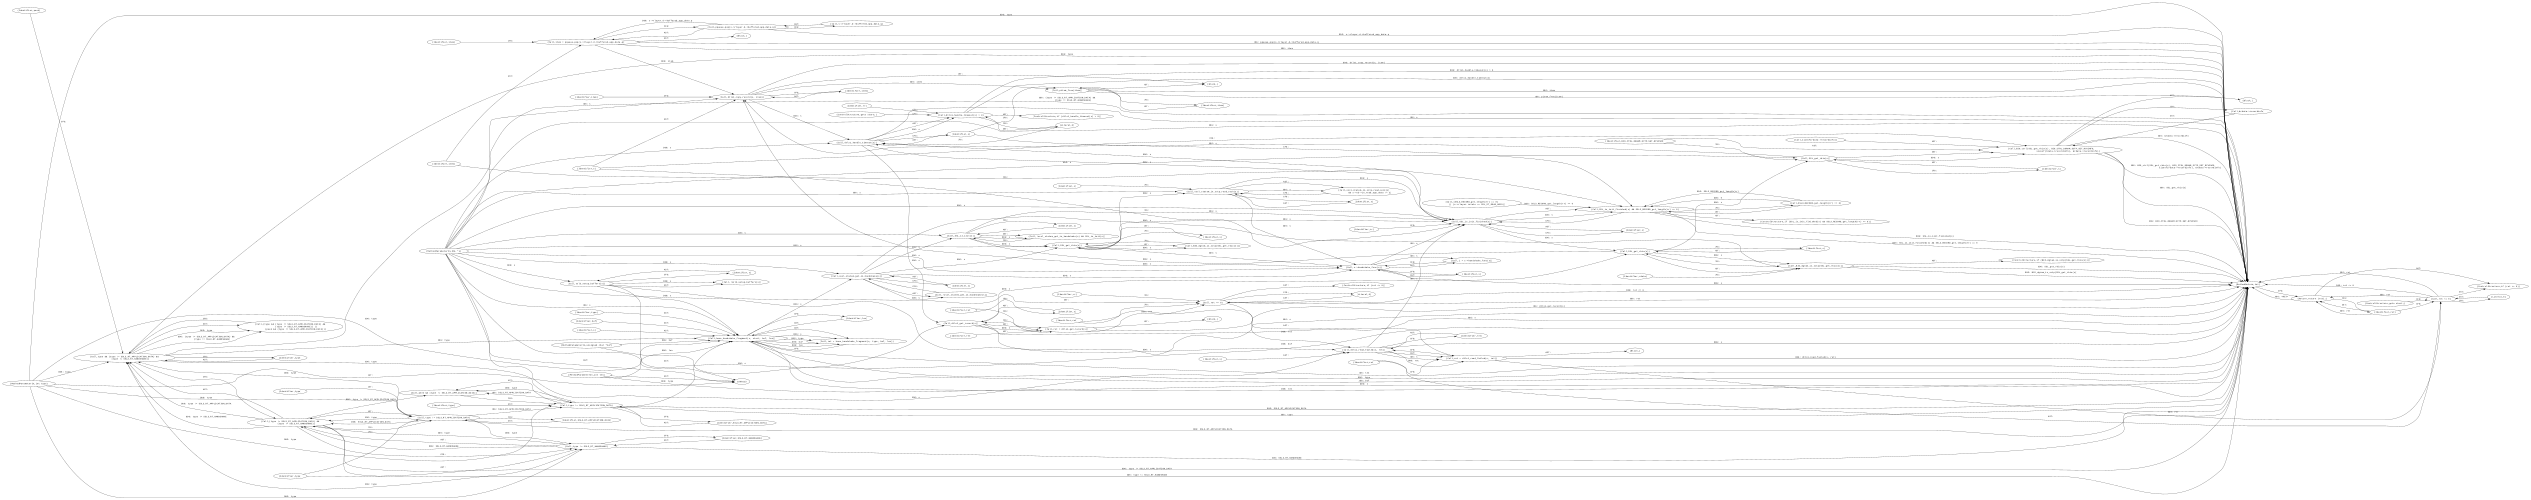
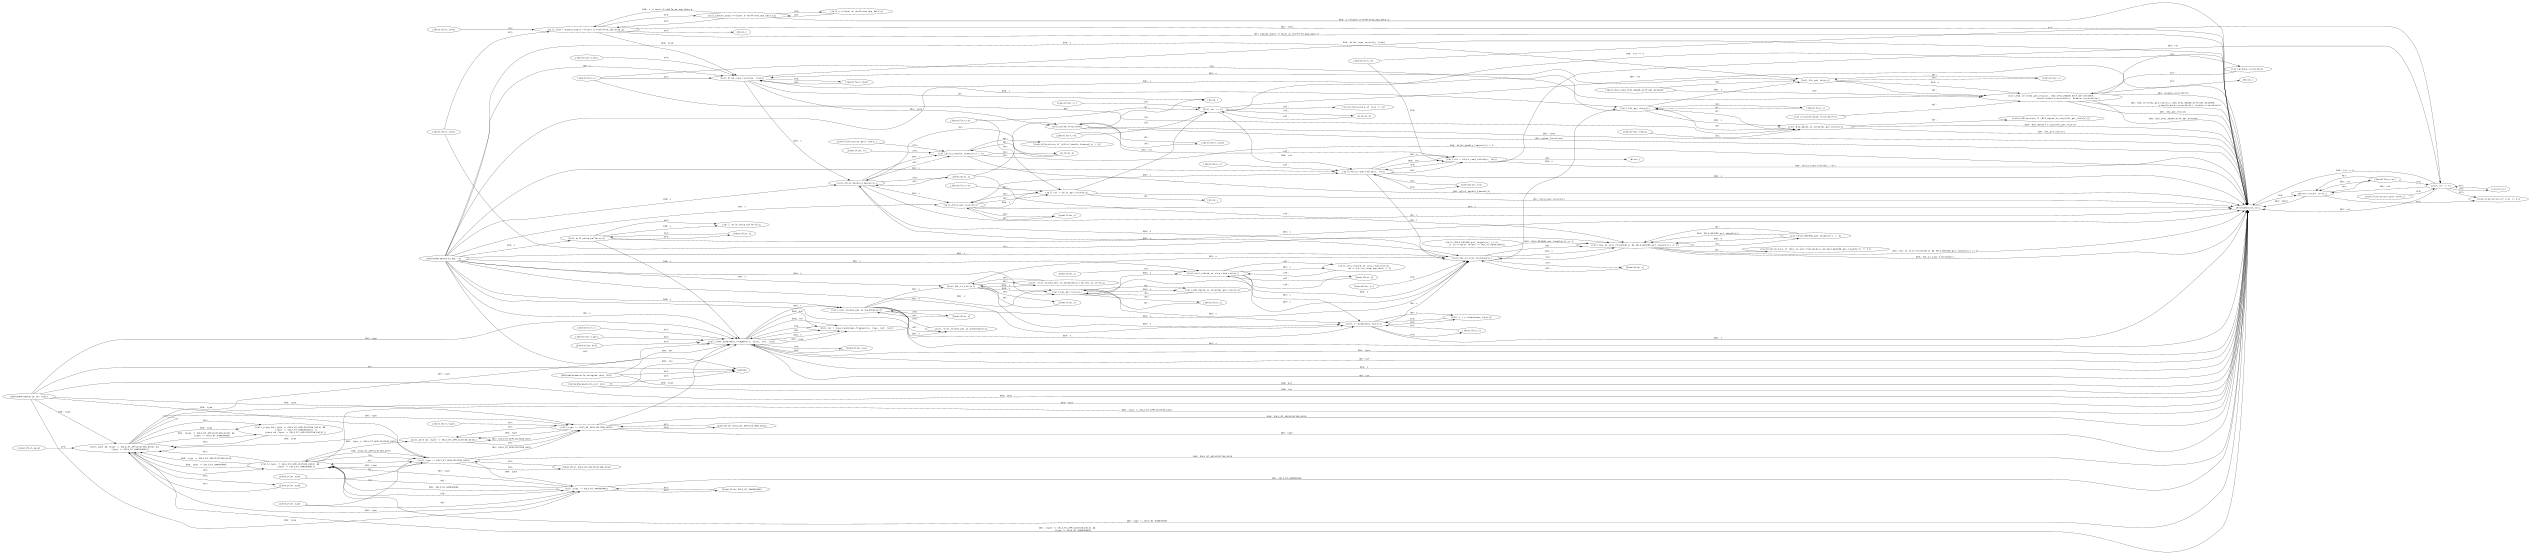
edge "(Call,ssl3_setup_buffers(s))" -> "1000113": now "(MethodParameterIn,unsigned char *buf)" -> "1000113"
